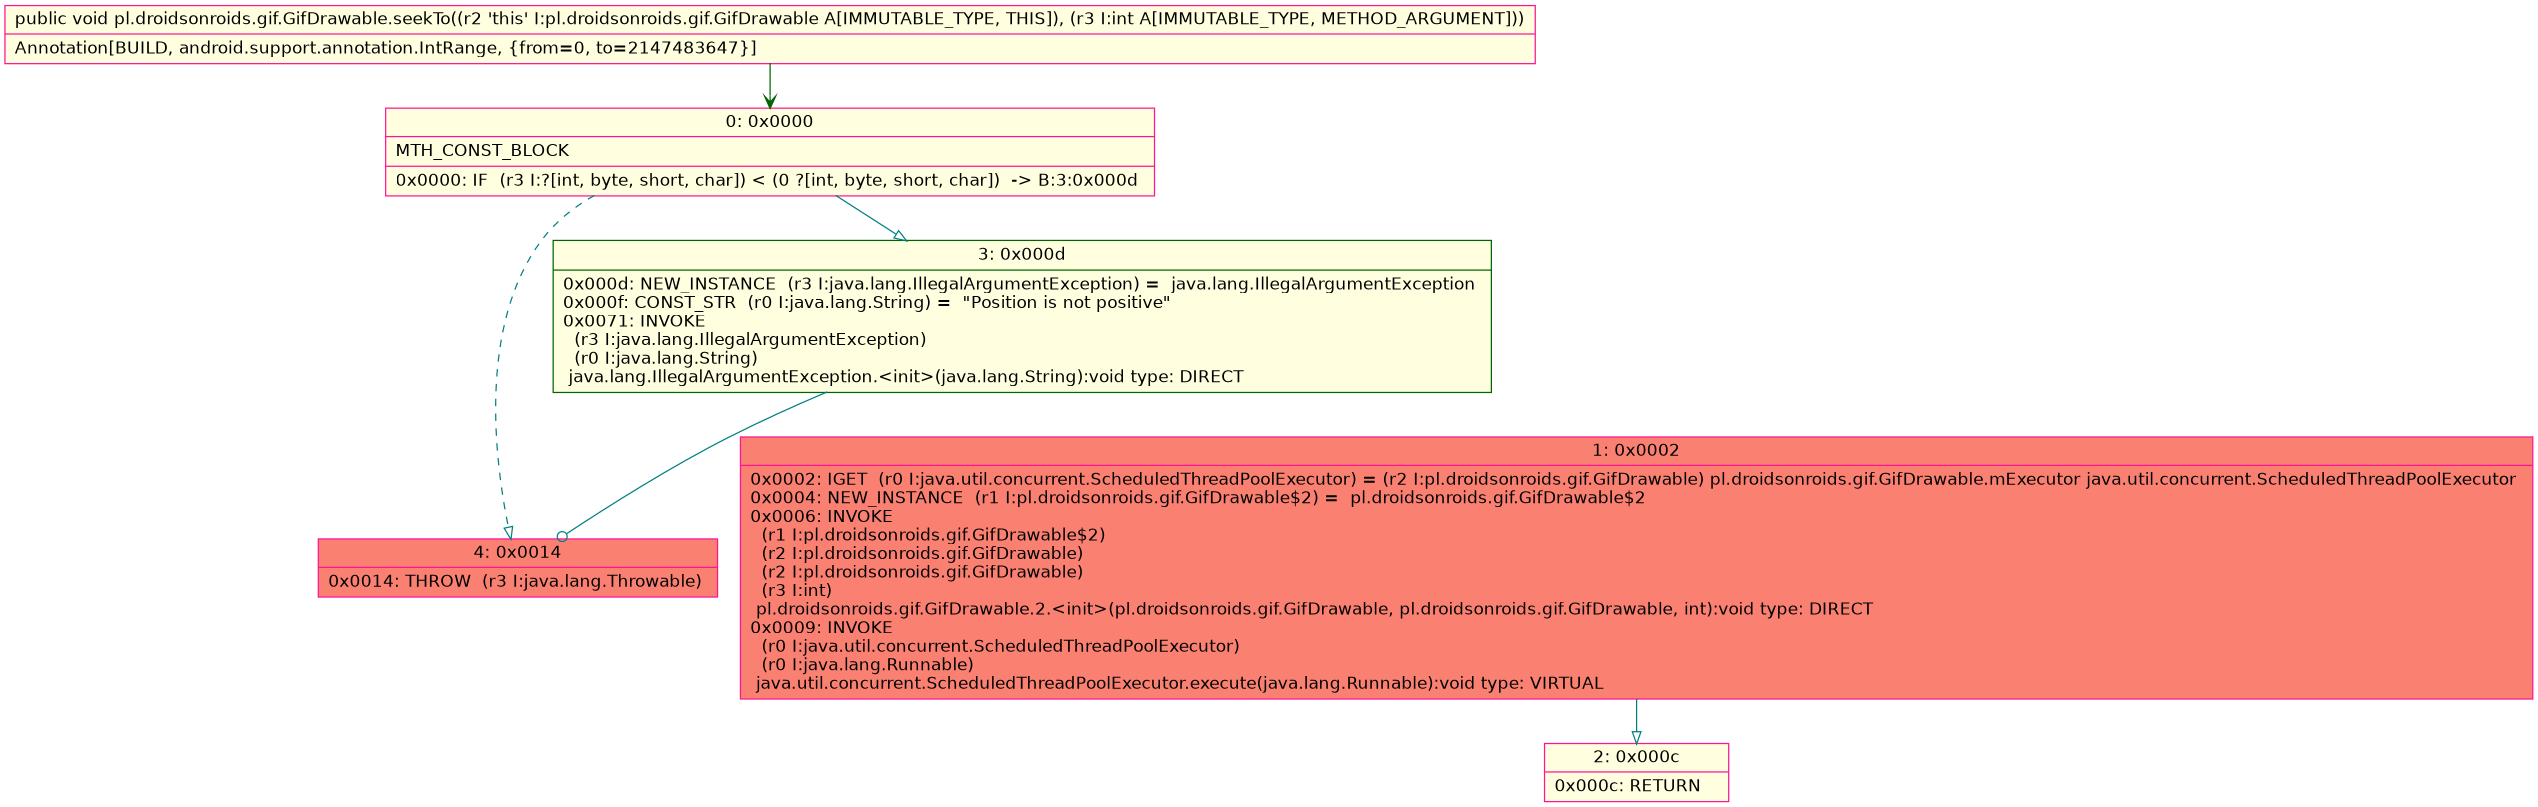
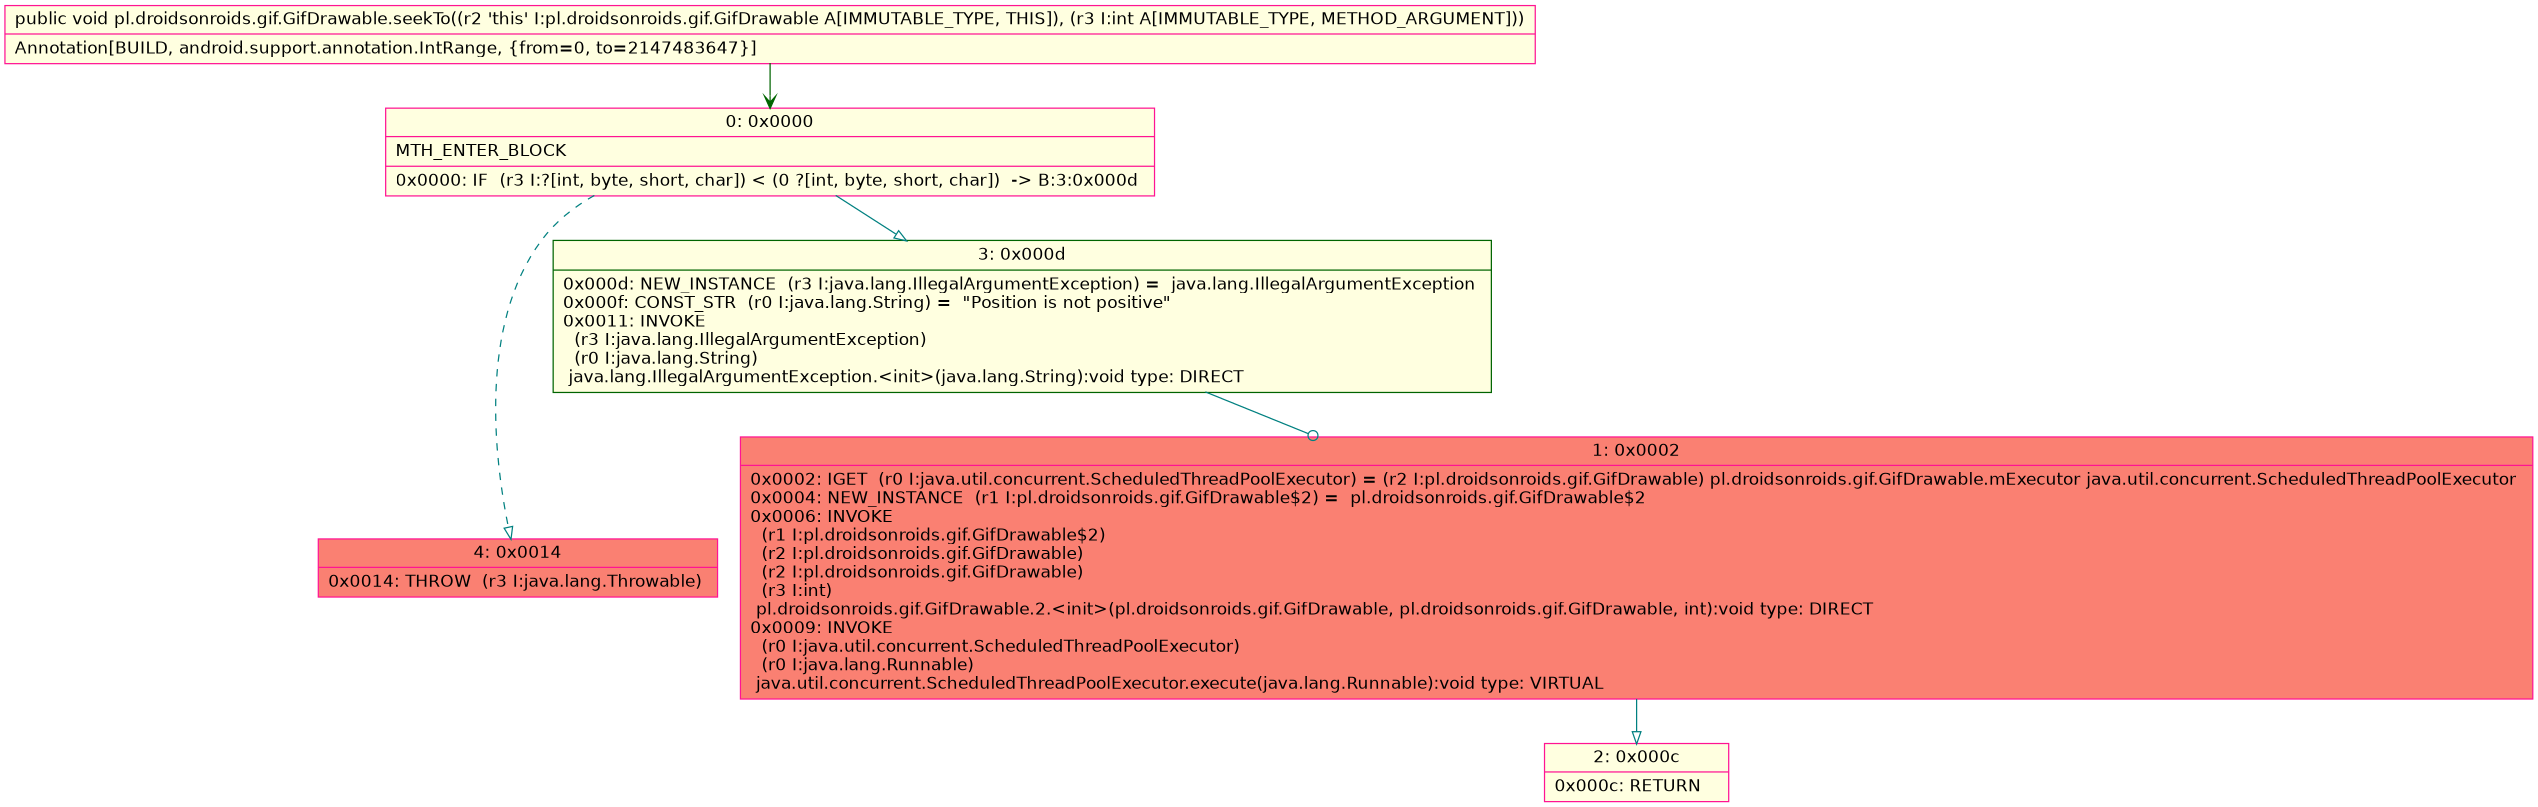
node "0: 0x0000": text "MTH_CONST_BLOCK" -> "MTH_ENTER_BLOCK"
node "3: 0x000d": text "0x0071: INVOKE" -> "0x0011: INVOKE"
edge "3: 0x000d" -> "4: 0x0014": now "3: 0x000d" -> "1: 0x0002"
